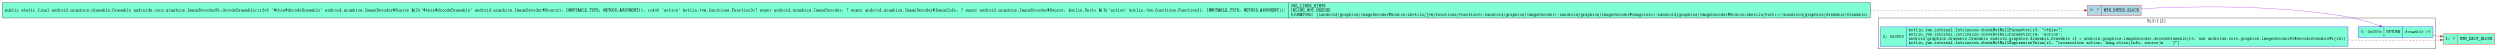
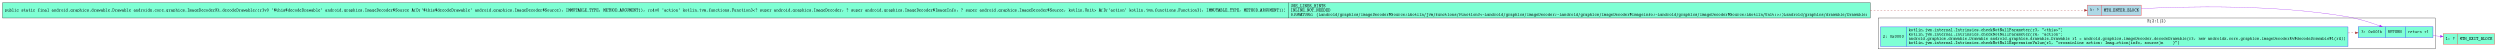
node "3: 0x001b": text "drawable r1" -> "return r1"
edge "3: 0x001b" -> "1: ?": color brown -> purple
edge "2: 0x0000" -> "1: ?": now "2: 0x0000" -> "3: 0x001b"
